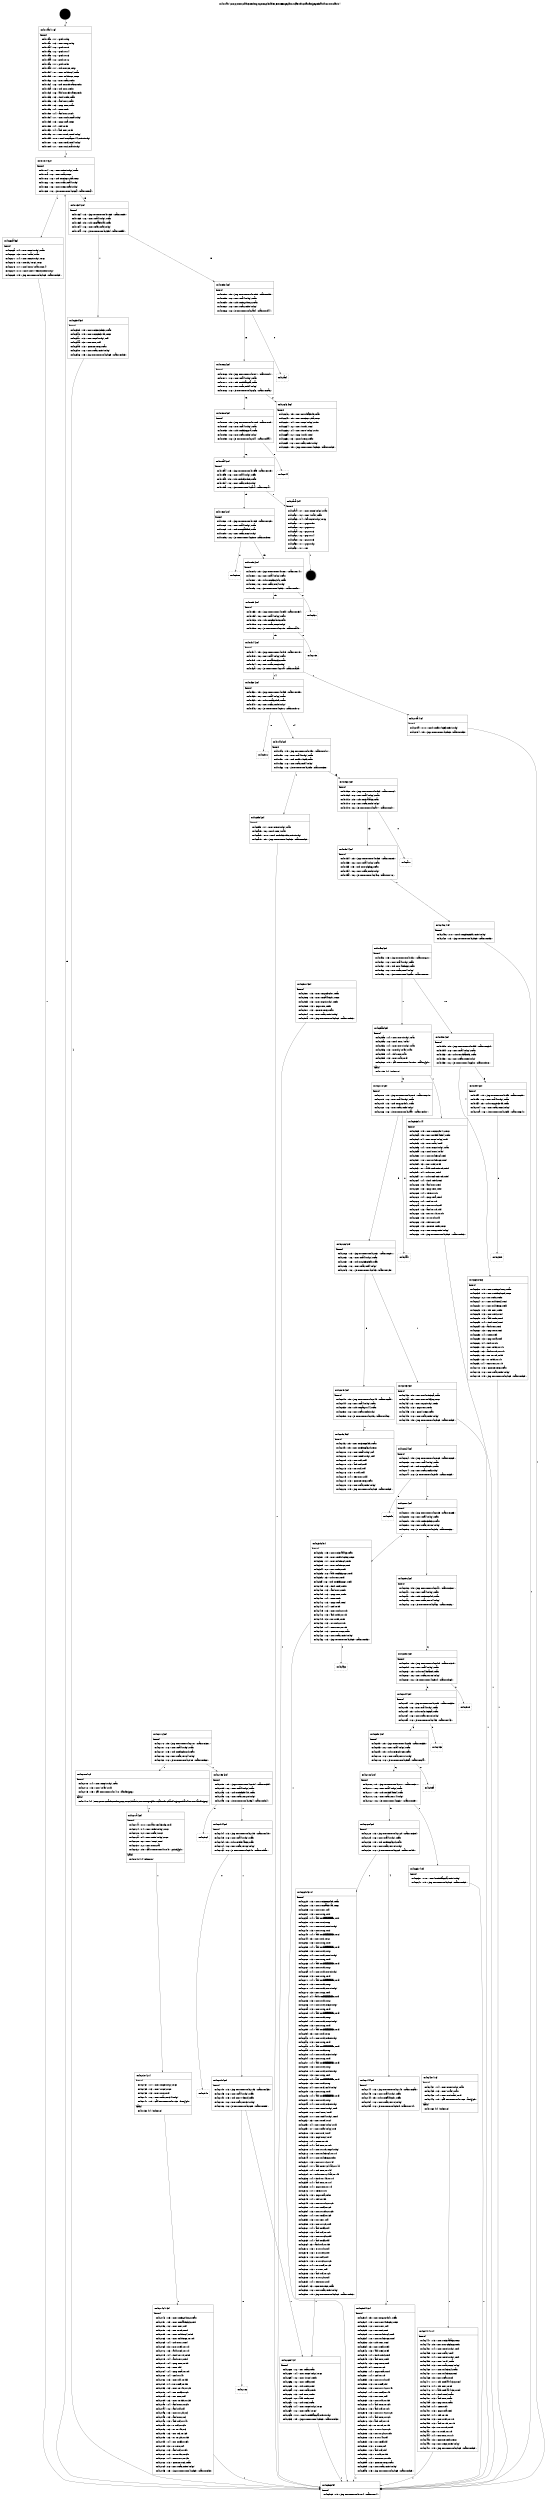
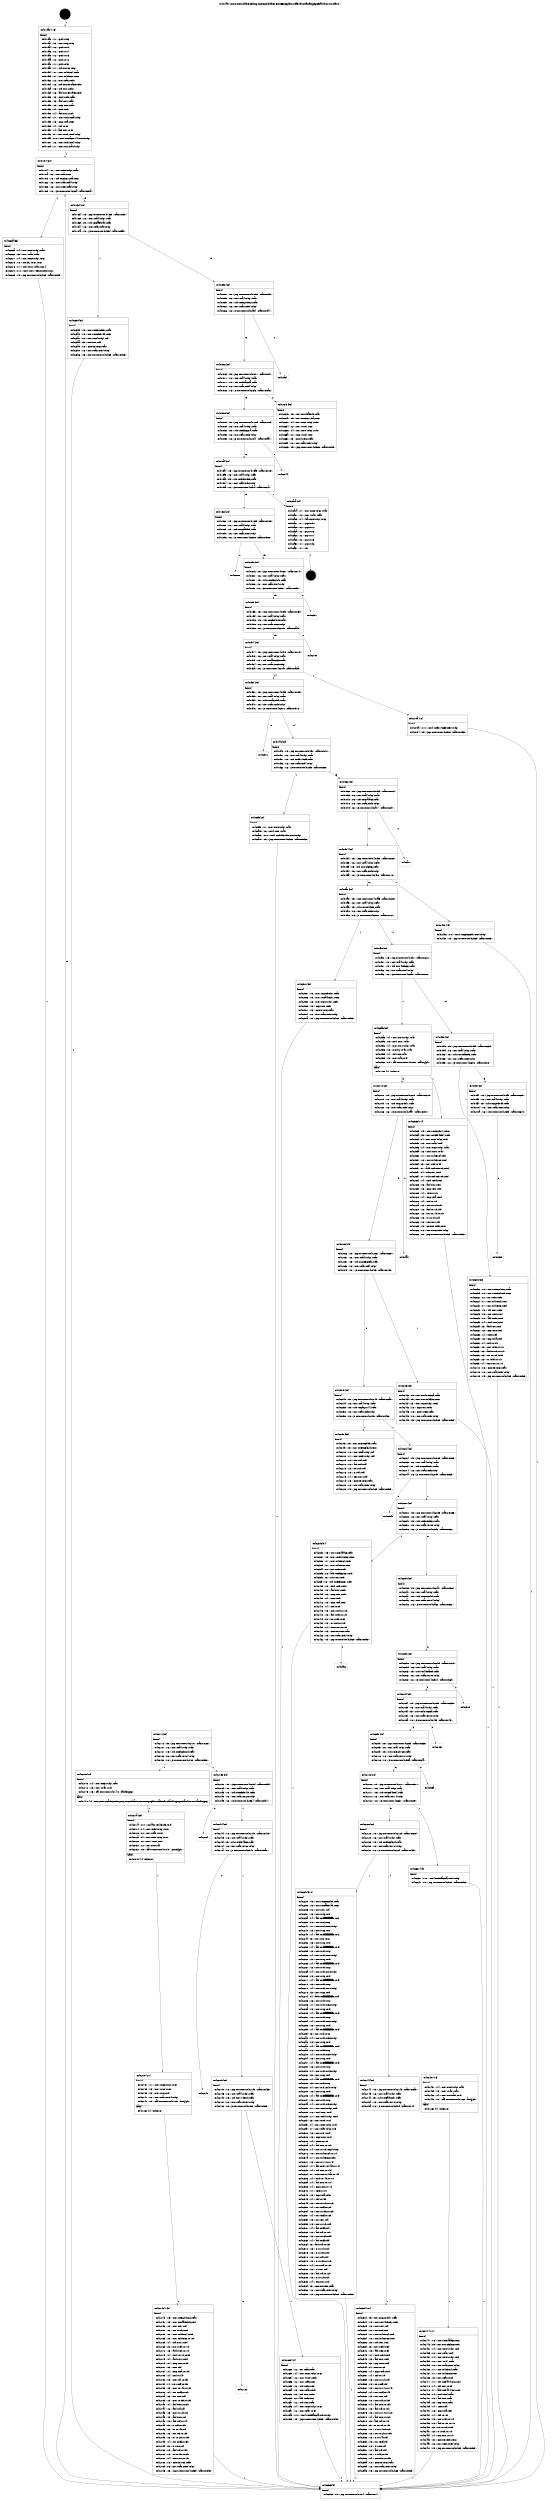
node "0x401fa0 [28]": added
edge "0x4024c5 [30]" -> "0x402064 [28]": now "0x402048 [28]" -> "0x402064 [28]"
edge "0x40222b [370]" -> "0x40268e [42]": now "0x40222b [370]" -> "0x402b69 [5]"
